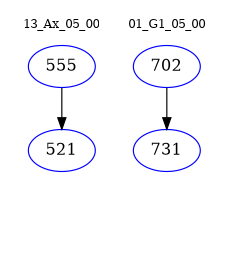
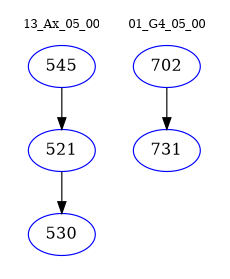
cluster "01_G1_05_00": label "01_G1_05_00" -> "01_G4_05_00"
node "555": label "555" -> "545"
node "530": added
